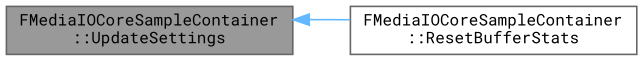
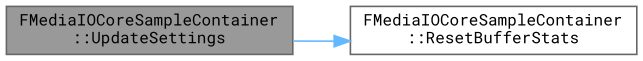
edge "FMediaIOCoreSampleContainer ::ResetBufferStats" -> "FMediaIOCoreSampleContainer ::UpdateSettings": reversed
